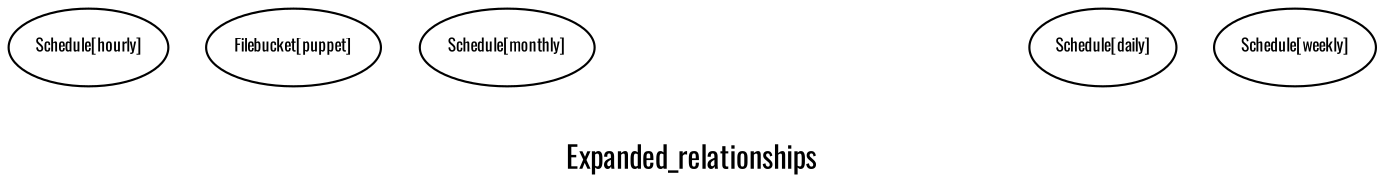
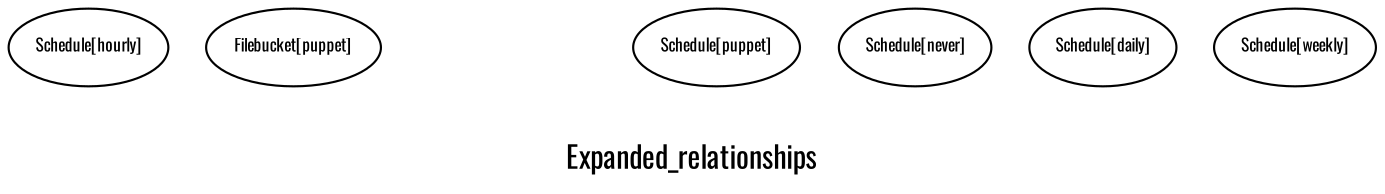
node "Schedule[monthly]": removed
node "Schedule[puppet]": added
node "Schedule[never]": added
